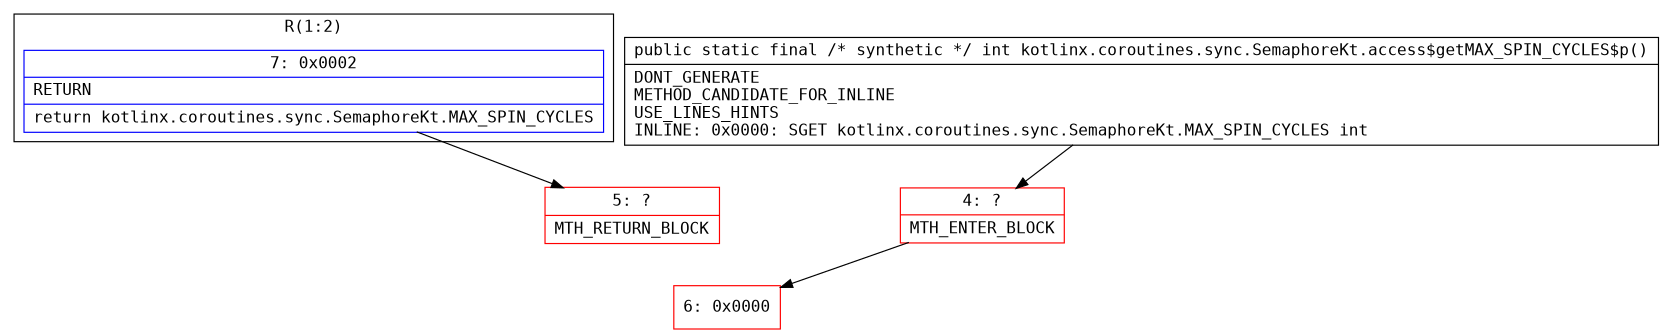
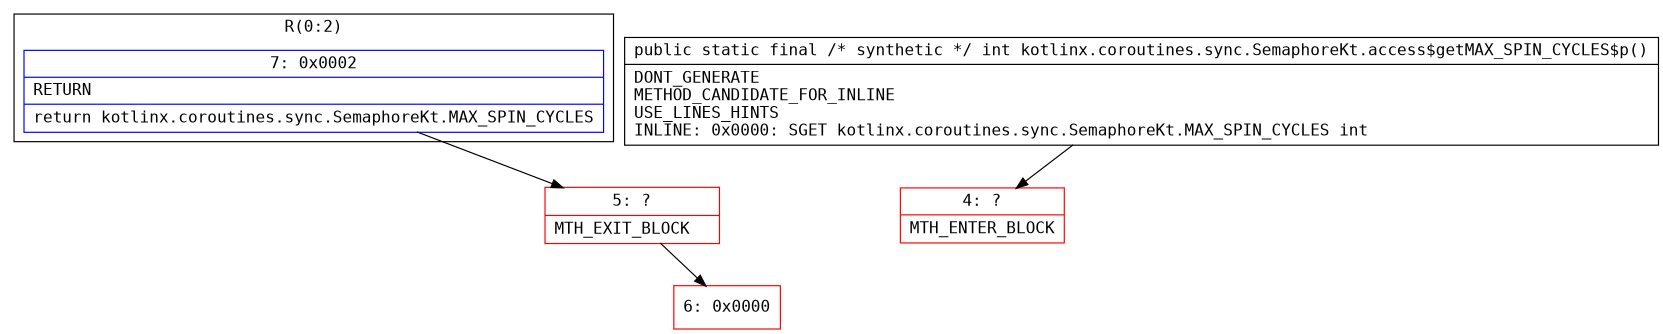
cluster "R(1:2)": label "R(1:2)" -> "R(0:2)"
node "5: ?": text "MTH_RETURN_BLOCK" -> "MTH_EXIT_BLOCK"
edge "4: ?" -> "6: 0x0000": now "5: ?" -> "6: 0x0000"
